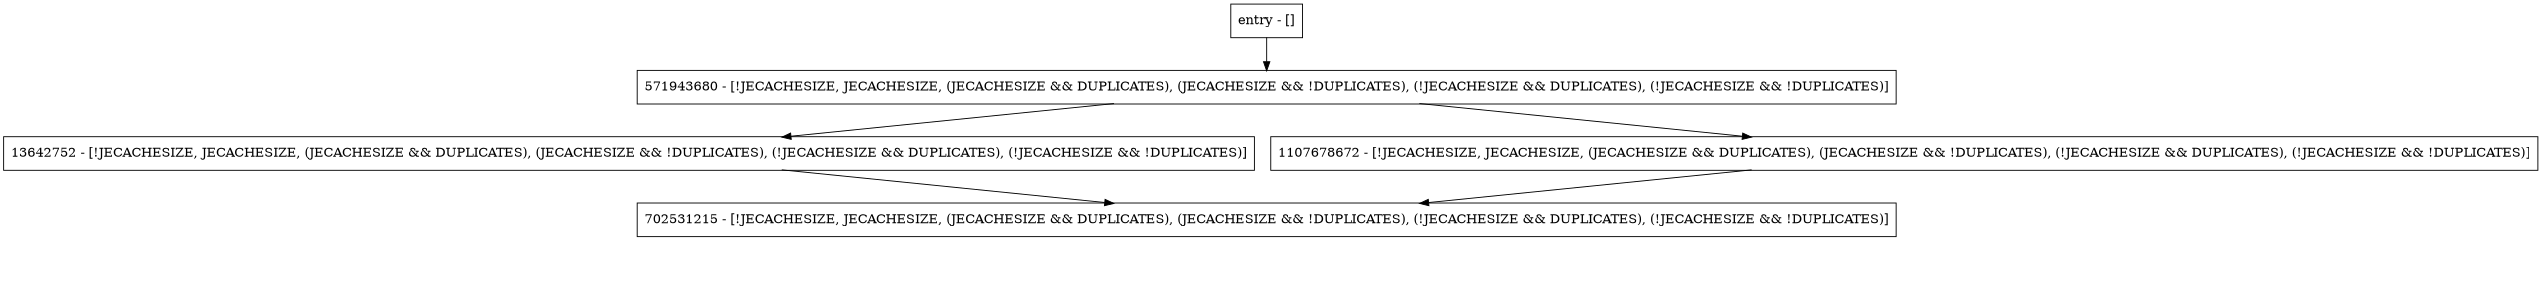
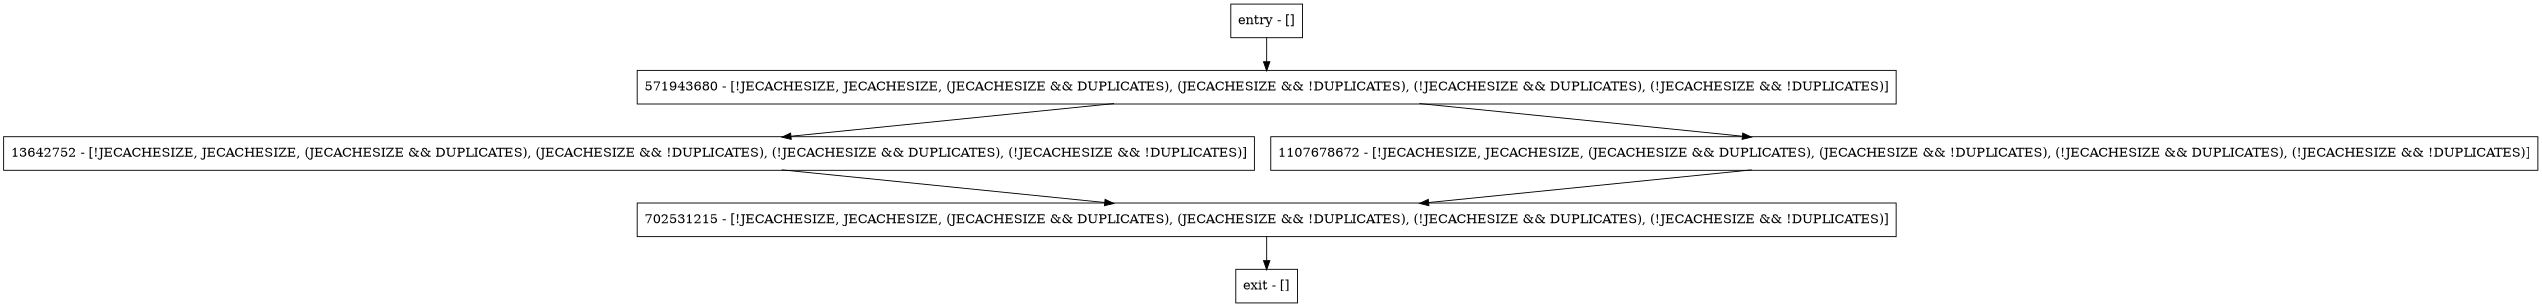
node "exit - []": added
